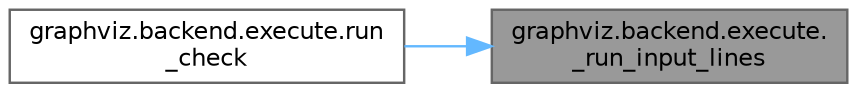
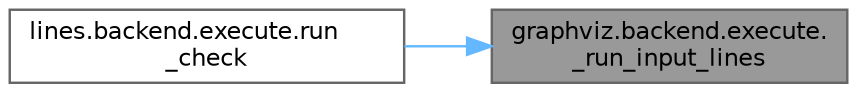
node "graphviz.backend.execute.run _check": label "graphviz.backend.execute.run _check" -> "lines.backend.execute.run _check"
